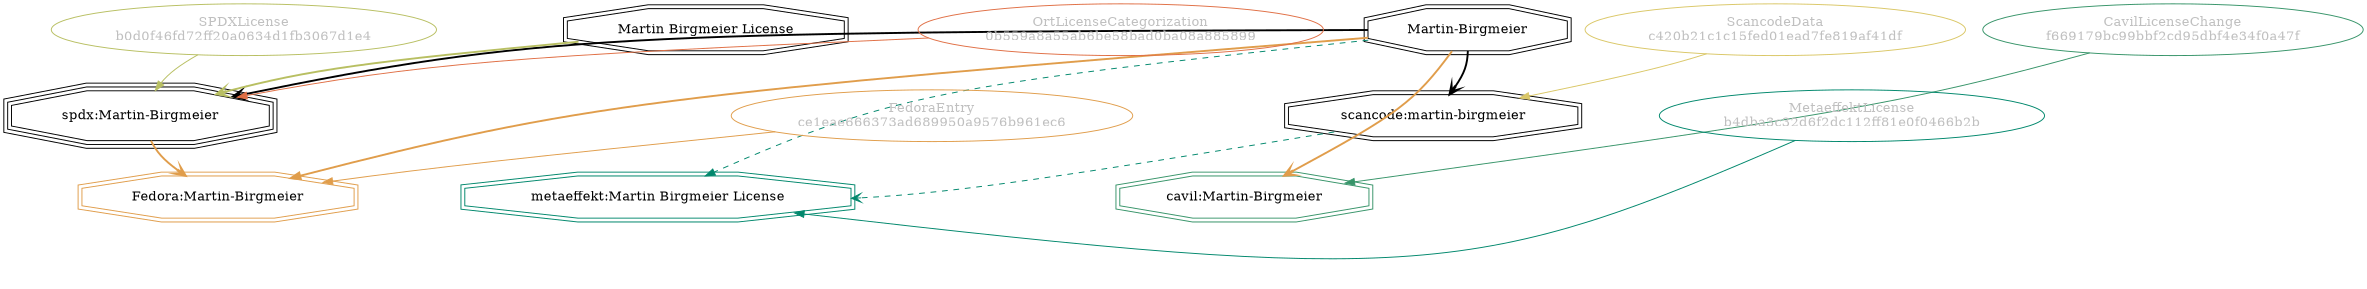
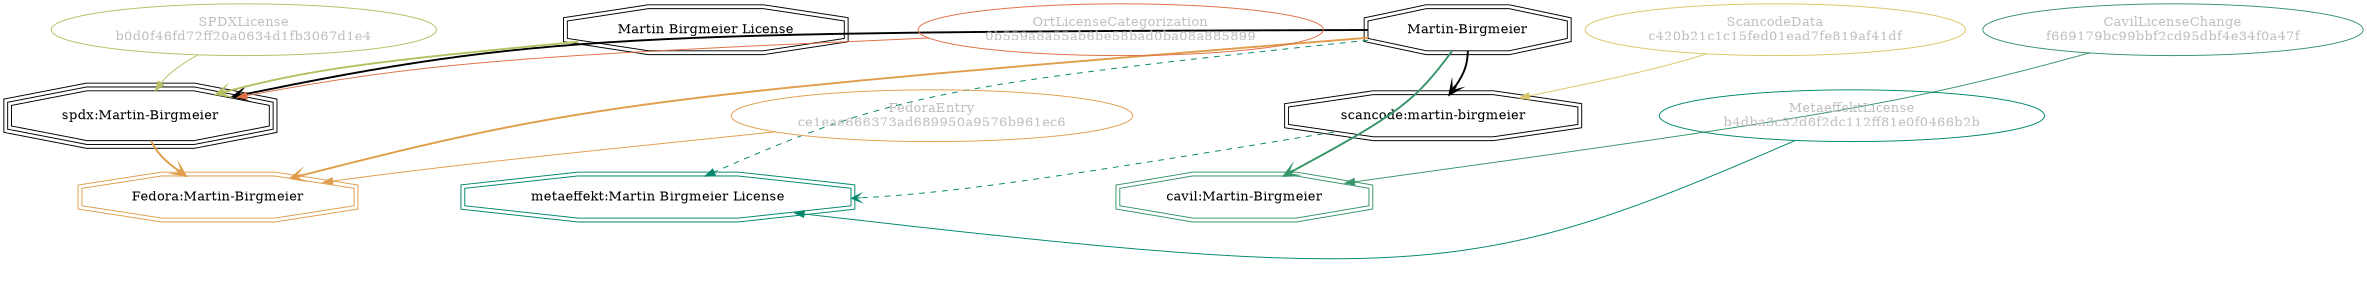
edge "Martin-Birgmeier" -> "Fedora:Martin-Birgmeier": arrowhead normal -> vee
edge "Martin-Birgmeier" -> "cavil:Martin-Birgmeier": color #e09d4b -> #379469
